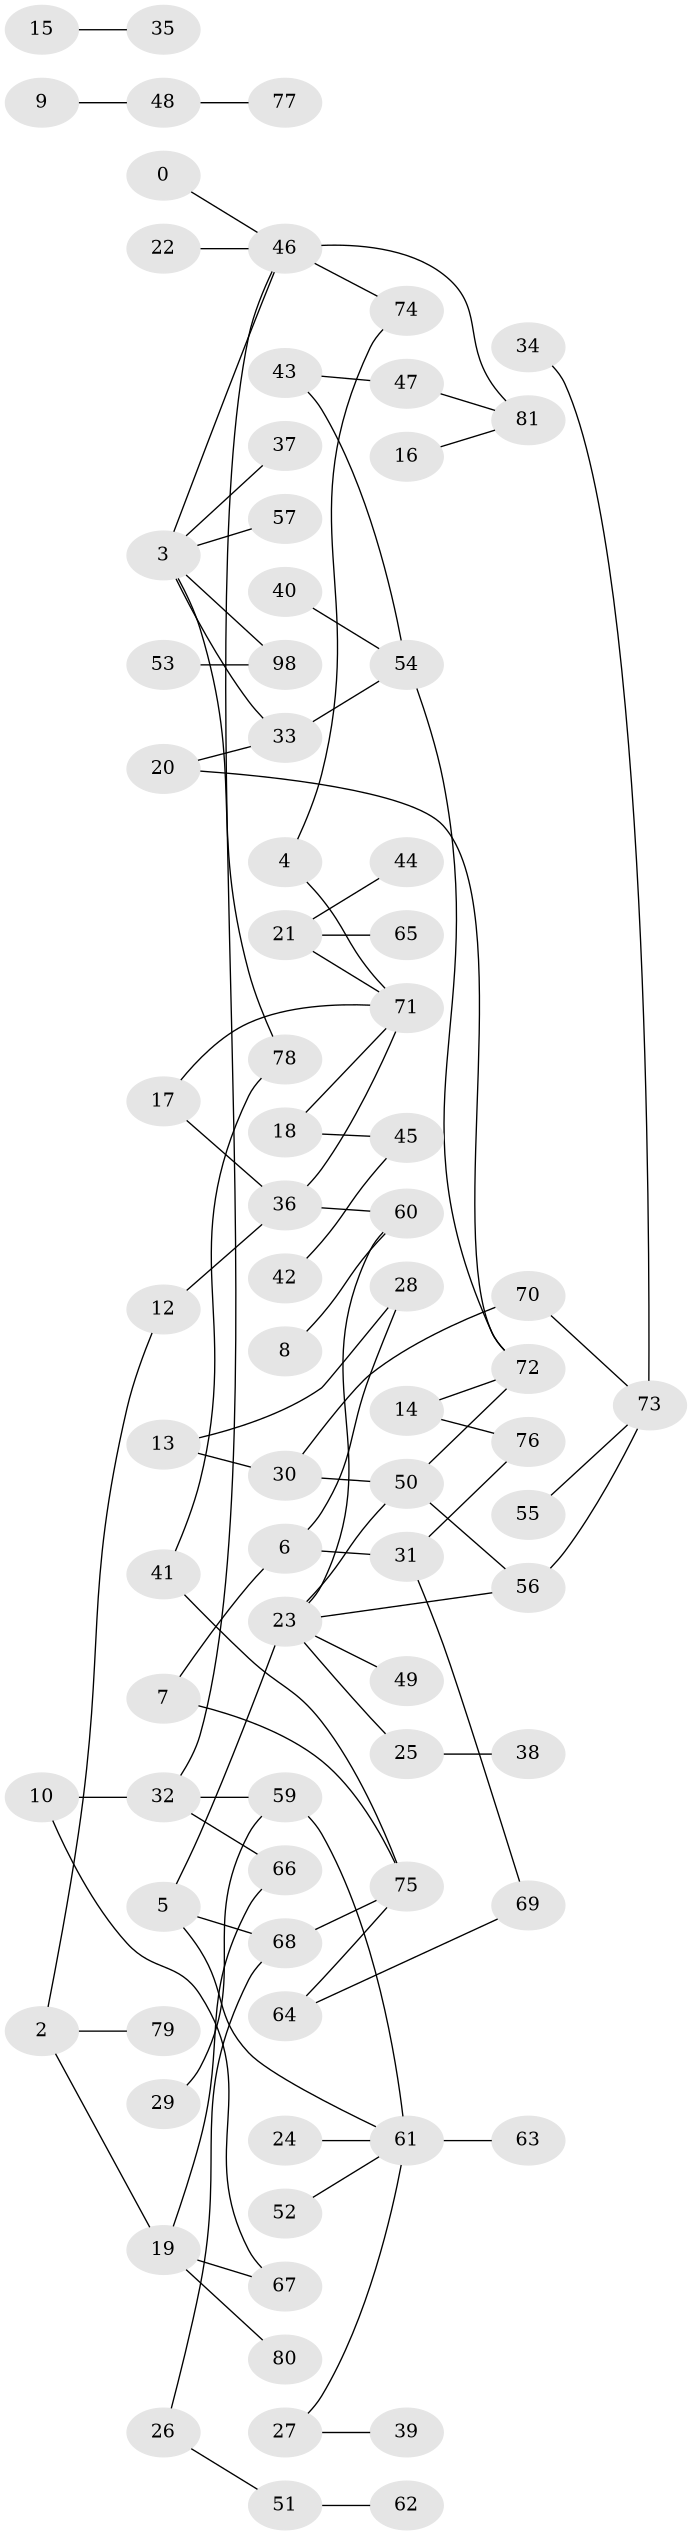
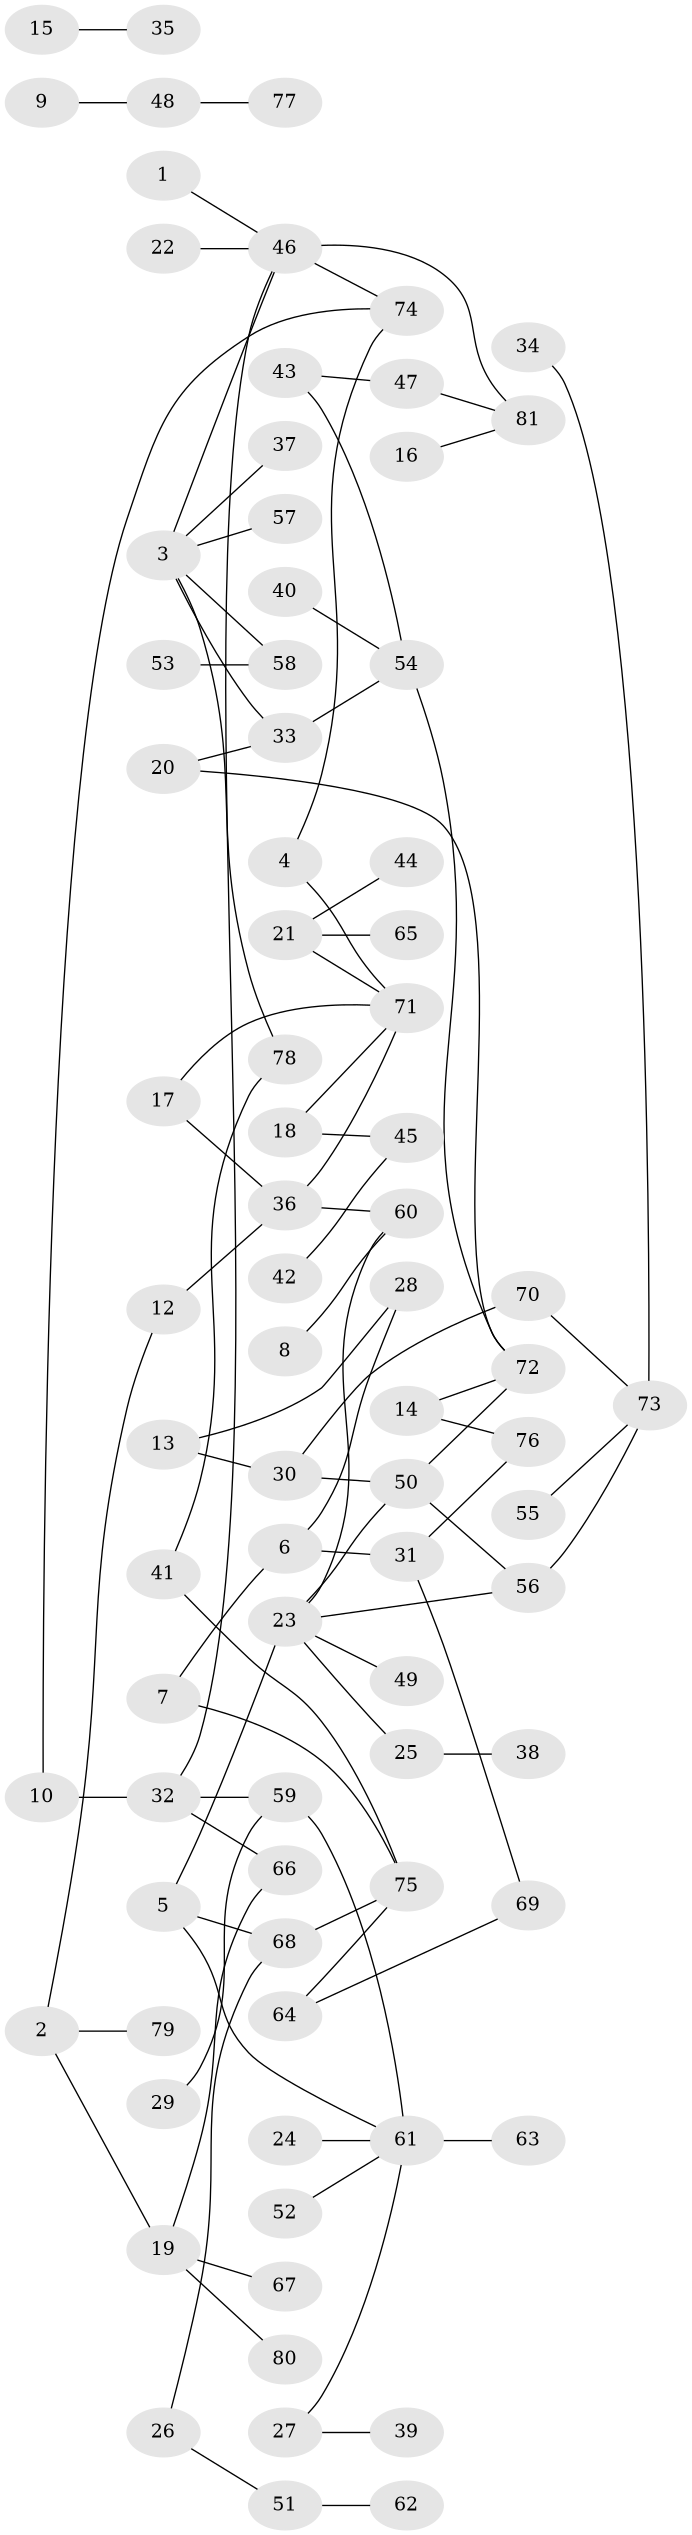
node "0": label "0" -> "1"
node "98": label "98" -> "58"
edge "10" -- "67": now "10" -- "74"
